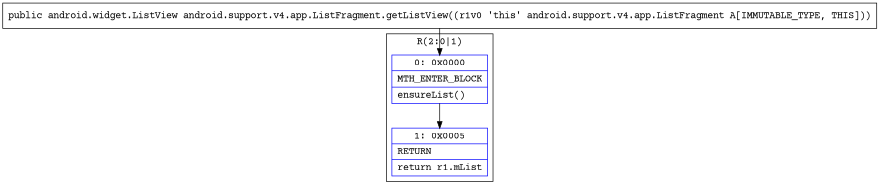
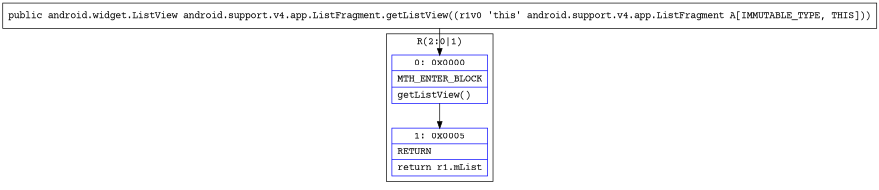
node "0: 0x0000": text "ensureList()" -> "getListView()"
